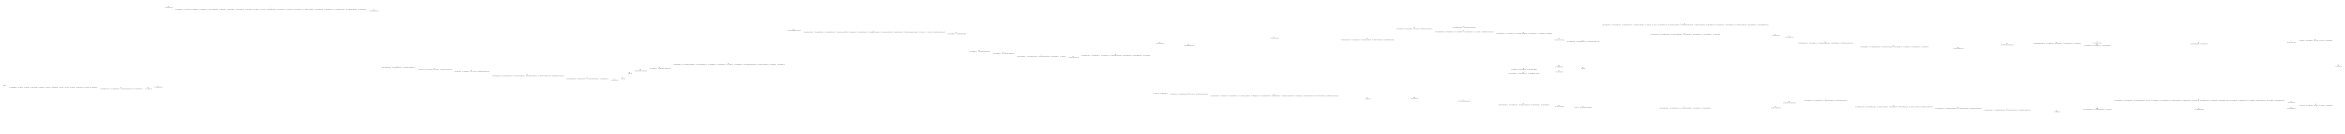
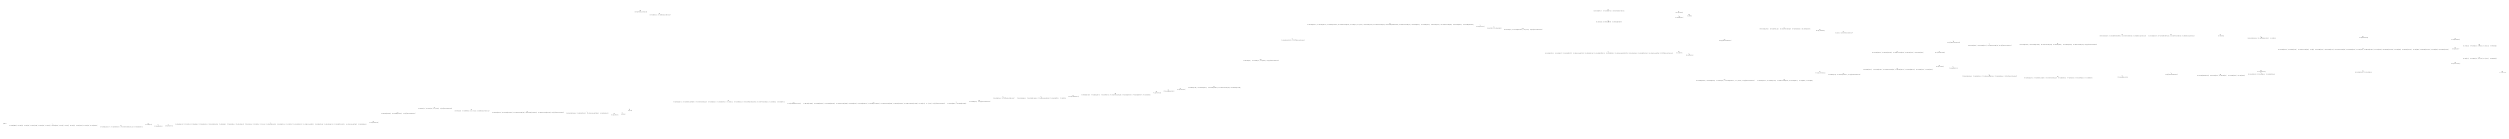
node "17832: call[v66,'map',v67,v68,-]*": added
